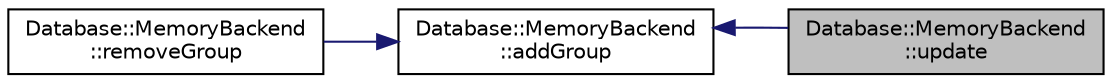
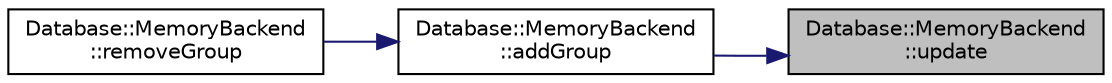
edge "Database::MemoryBackend ::update" -> "Database::MemoryBackend ::addGroup": reversed
